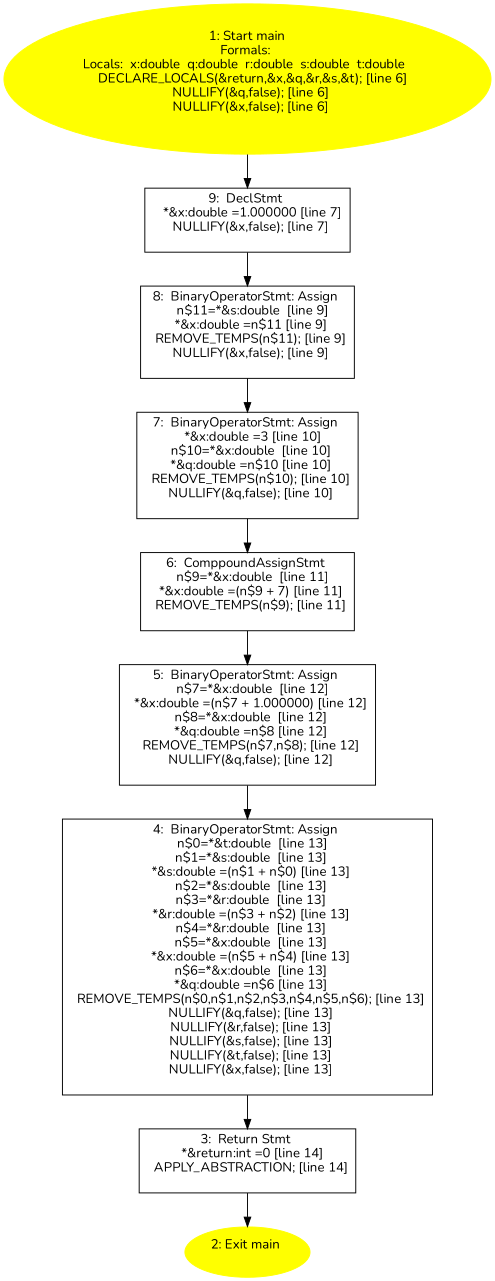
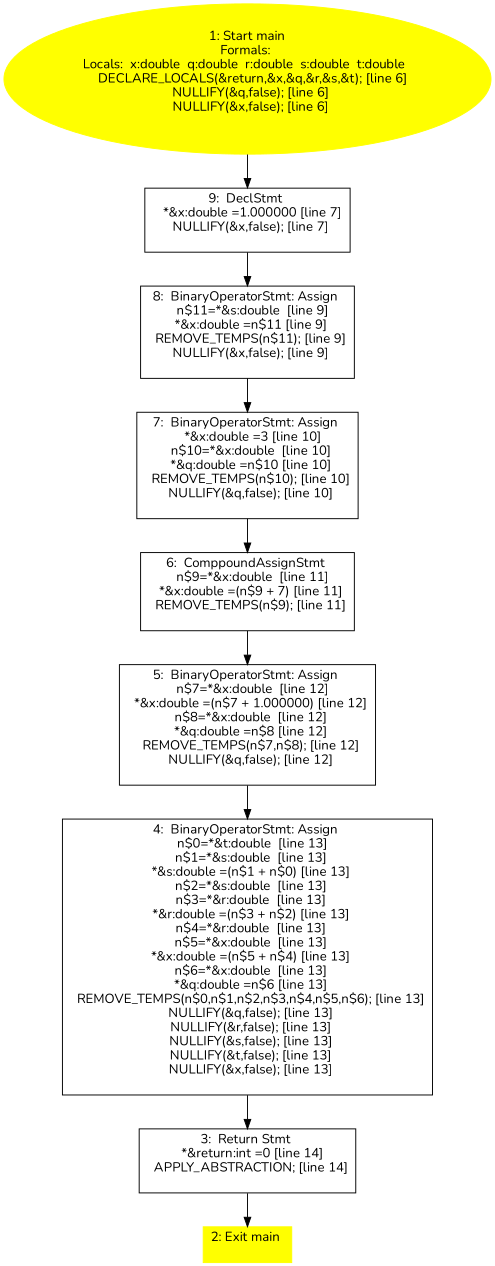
node "2: Exit main": shape ellipse -> box
